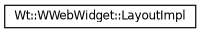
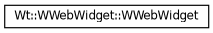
node "Wt::WWebWidget::LayoutImpl": label "Wt::WWebWidget::LayoutImpl" -> "Wt::WWebWidget::WWebWidget"
